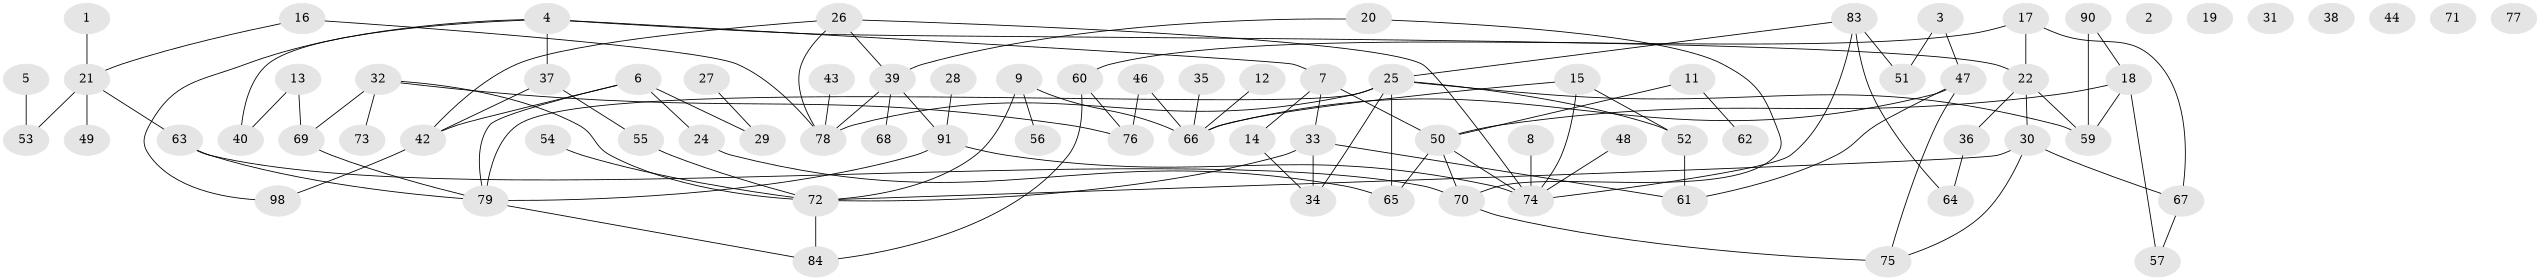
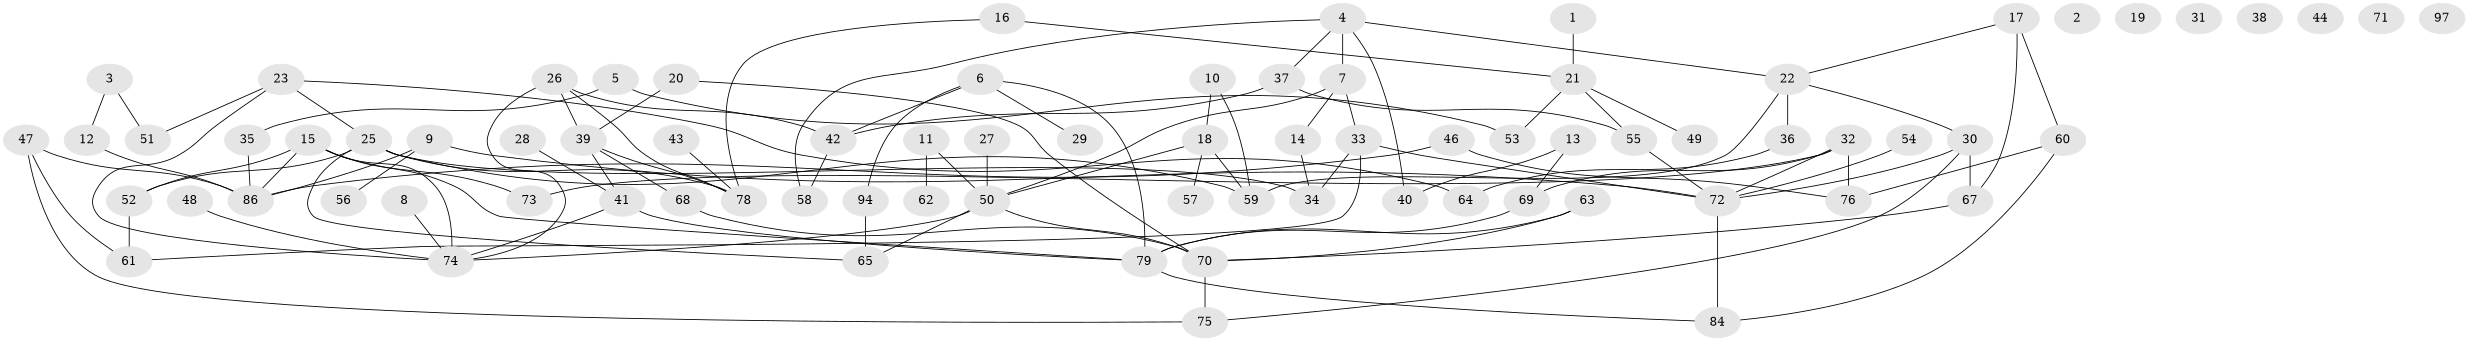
node "83": label "83" -> "23"
node "90": label "90" -> "10"
node "77": label "77" -> "97"
edge "3" -- "47": now "3" -- "12"
edge "25" -- "79": now "15" -- "79"
edge "21" -- "63": now "21" -- "55"
edge "5" -- "35": added
edge "27" -- "29": now "27" -- "50"
node "24": label "24" -> "94"
node "91": label "91" -> "41"
node "66": label "66" -> "86"
edge "15" -- "73": added
node "98": label "98" -> "58"
edge "68" -- "70": added
edge "67" -- "57": now "67" -- "70"
